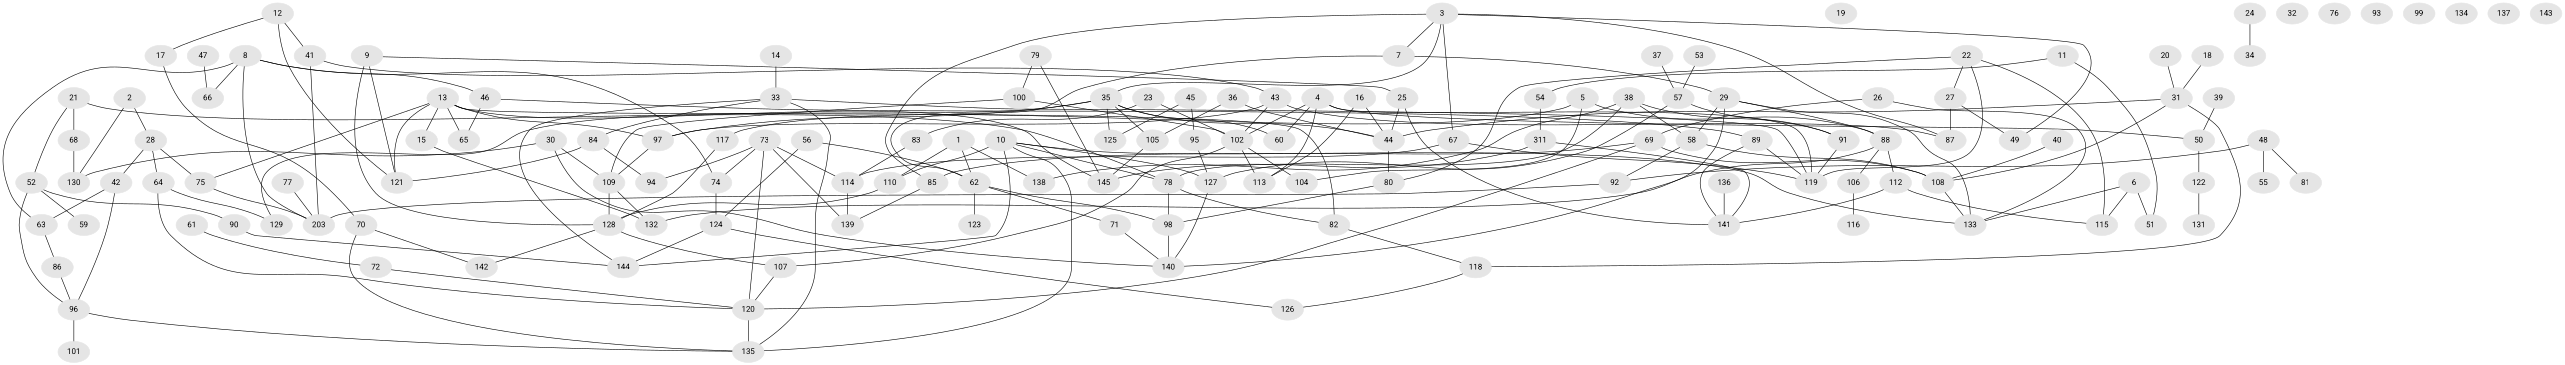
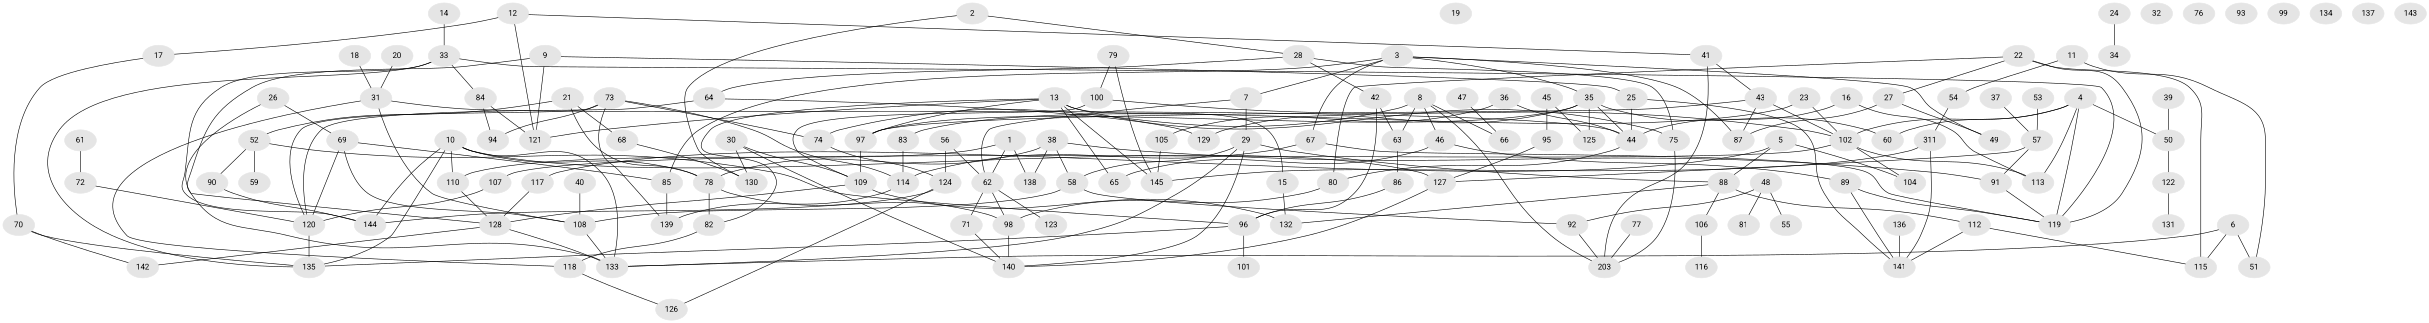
edge "35" -- "105": removed
edge "128" -- "107": now "128" -- "133"
